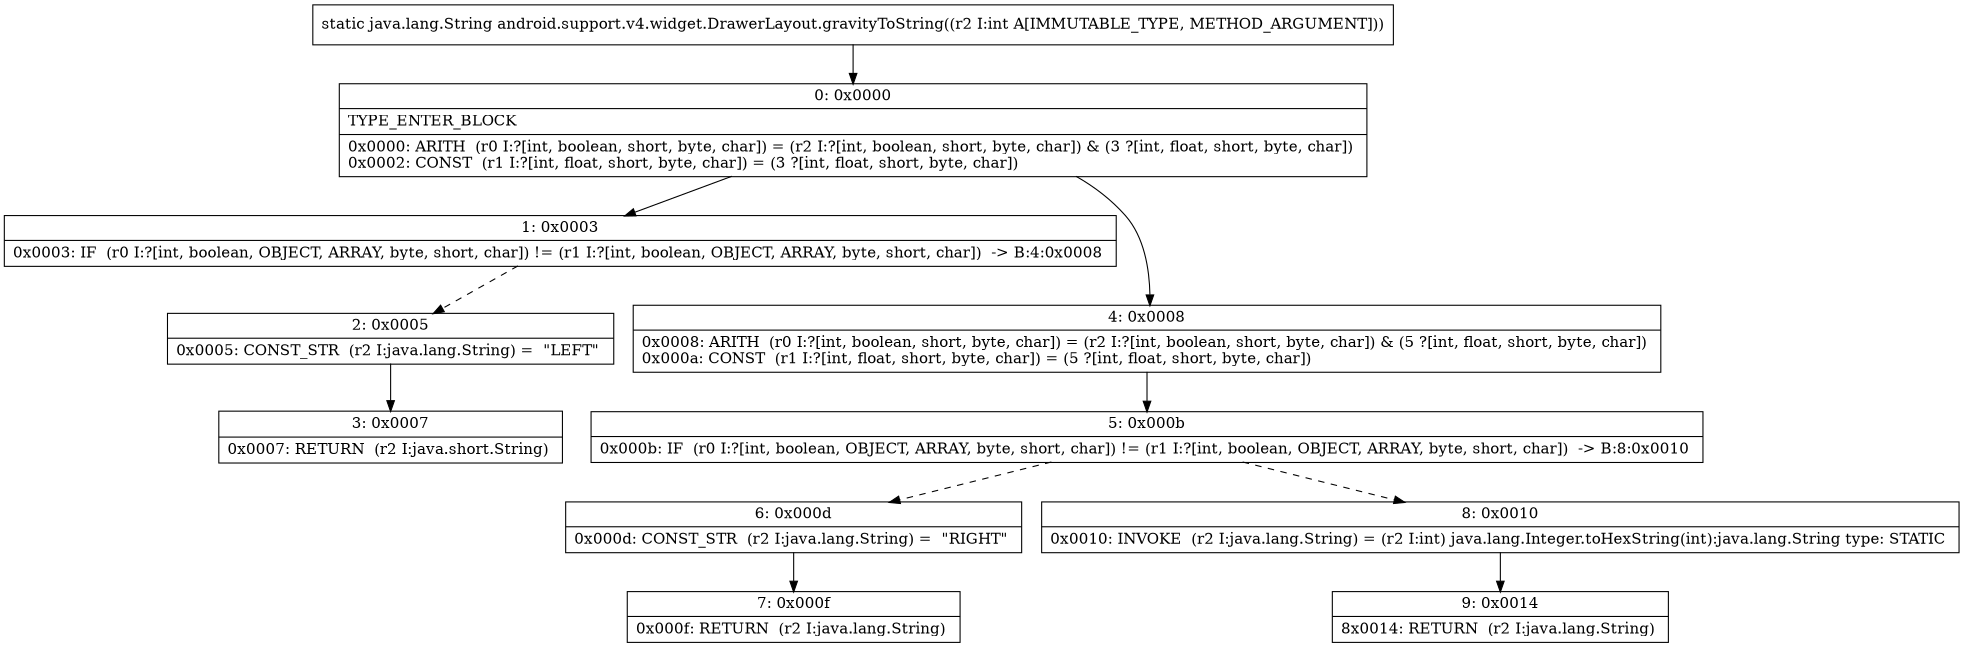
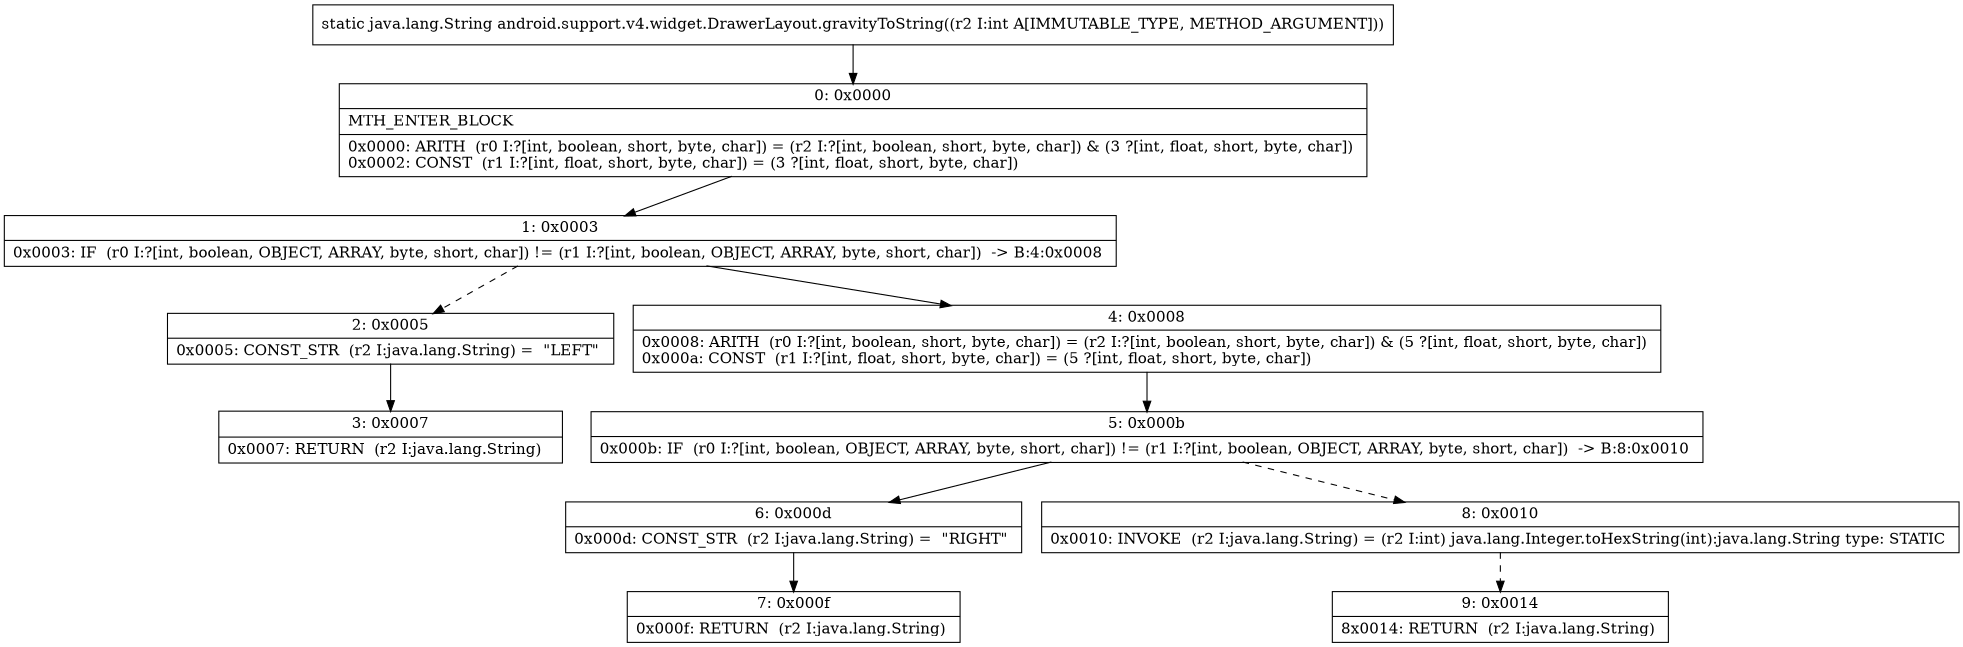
node "0: 0x0000": text "TYPE_ENTER_BLOCK" -> "MTH_ENTER_BLOCK"
edge "0: 0x0000" -> "4: 0x0008": now "1: 0x0003" -> "4: 0x0008"
node "3: 0x0007": text "0x0007: RETURN  (r2 I:java.short.String)" -> "0x0007: RETURN  (r2 I:java.lang.String)"
edge "5: 0x000b" -> "6: 0x000d": style dashed -> solid
edge "8: 0x0010" -> "9: 0x0014": style solid -> dashed
